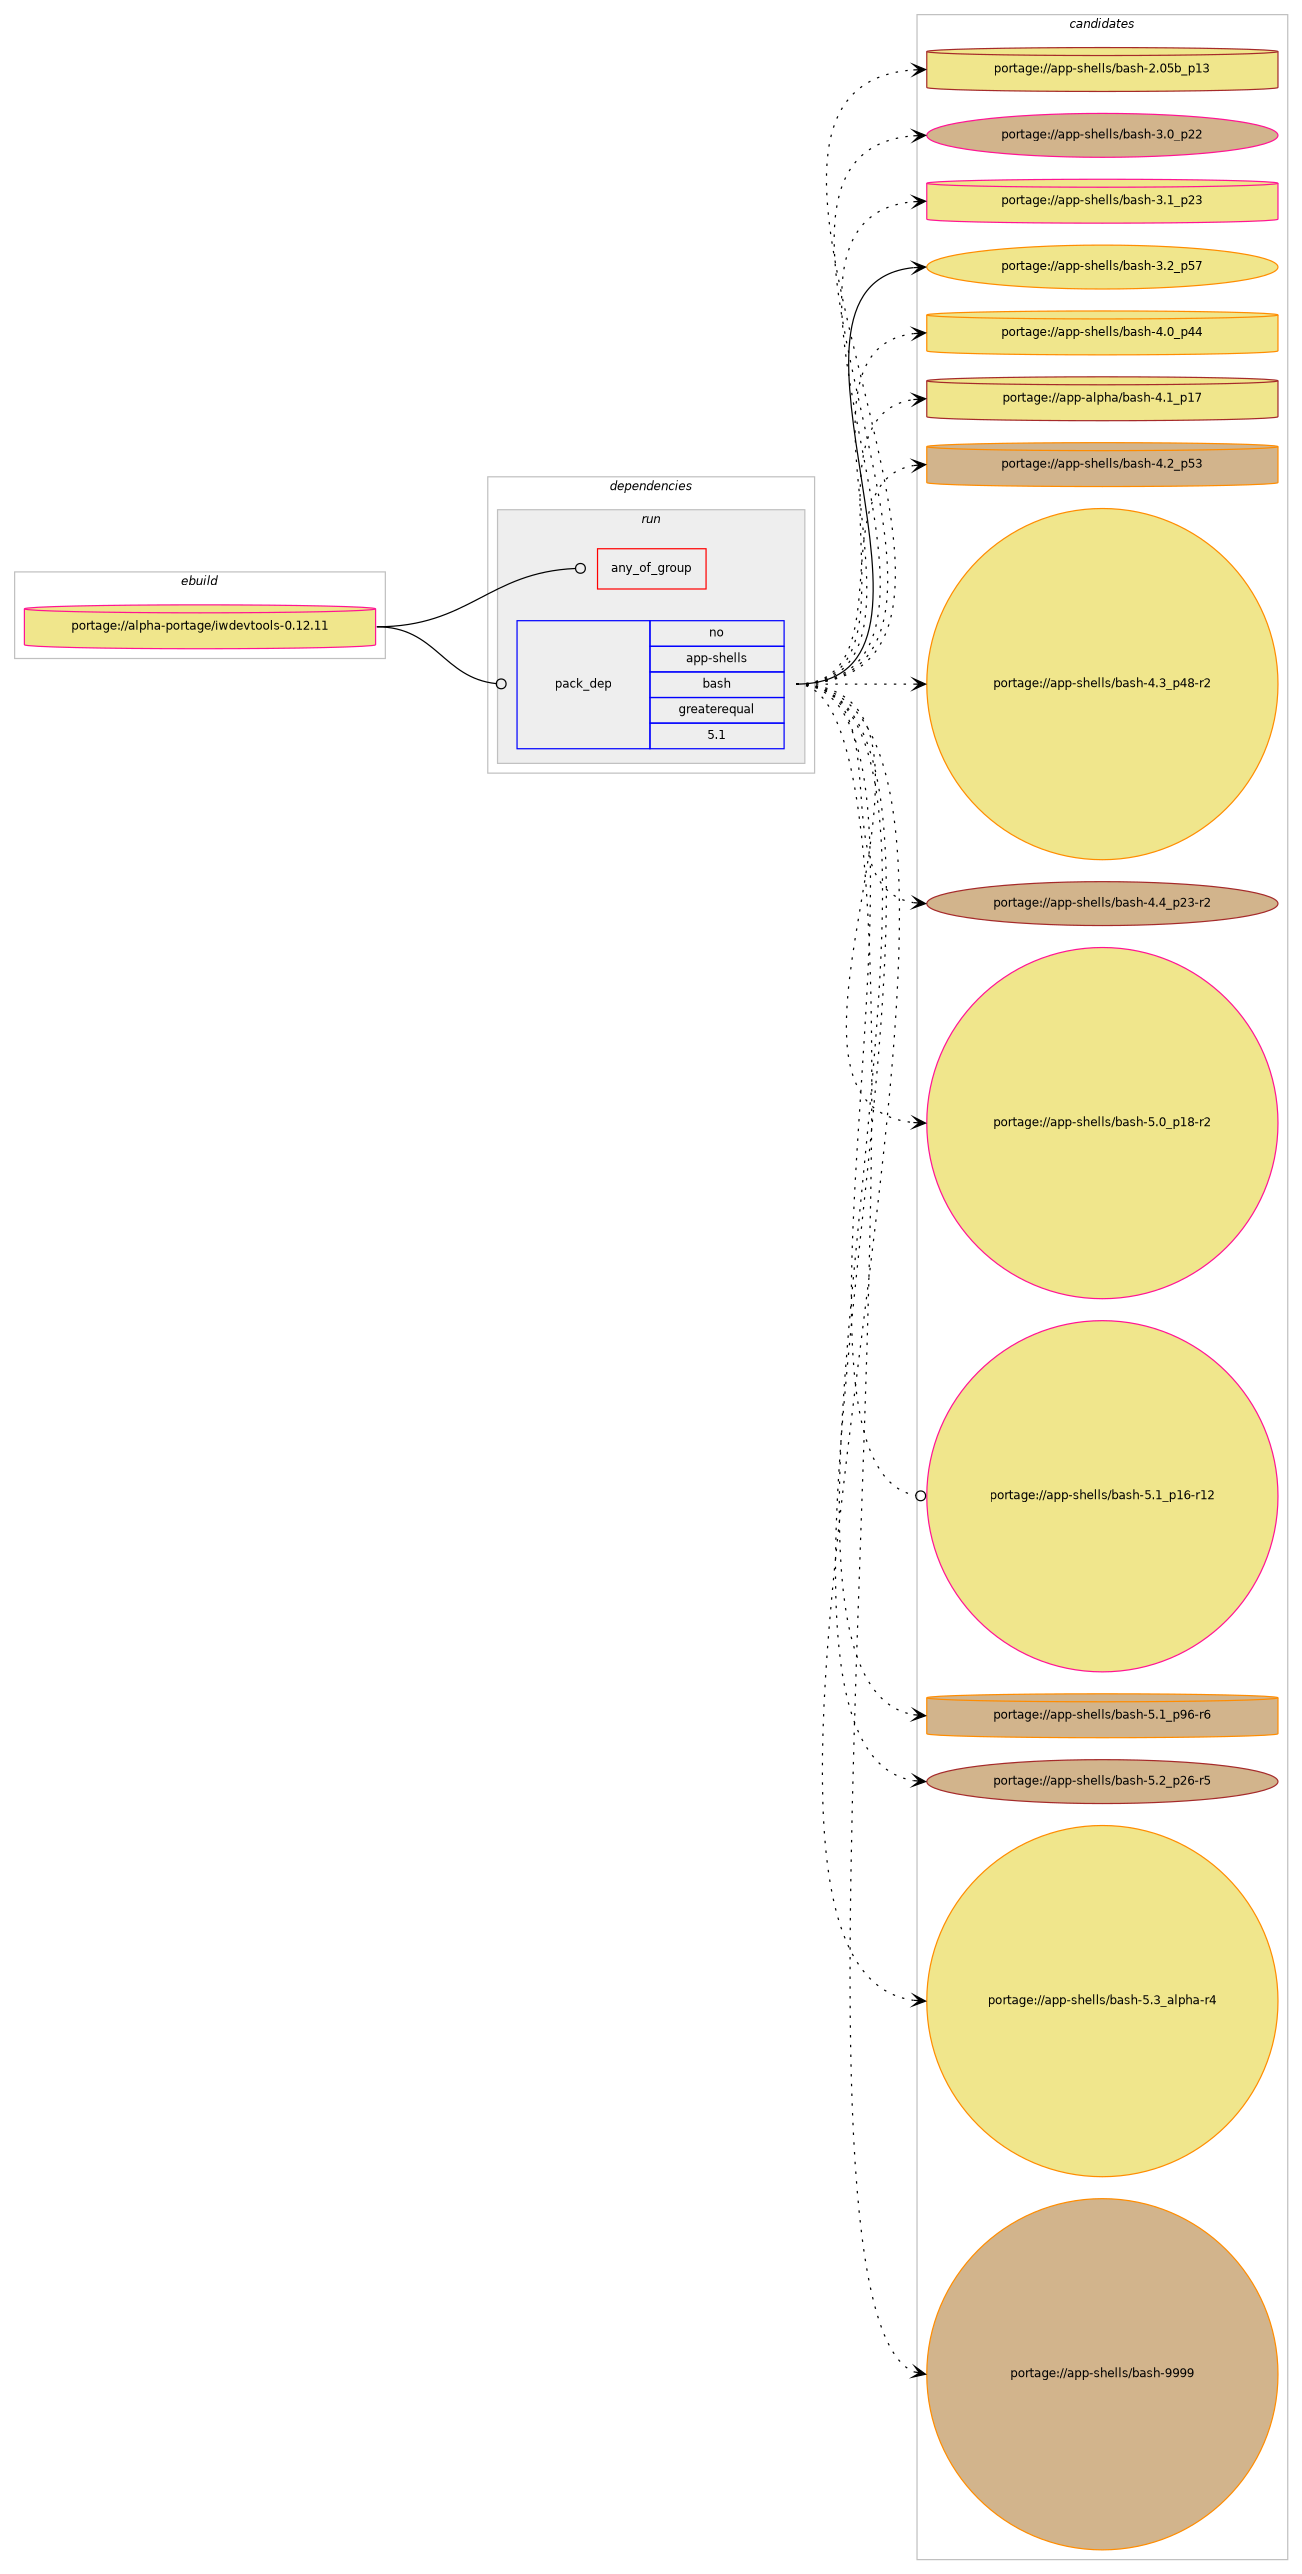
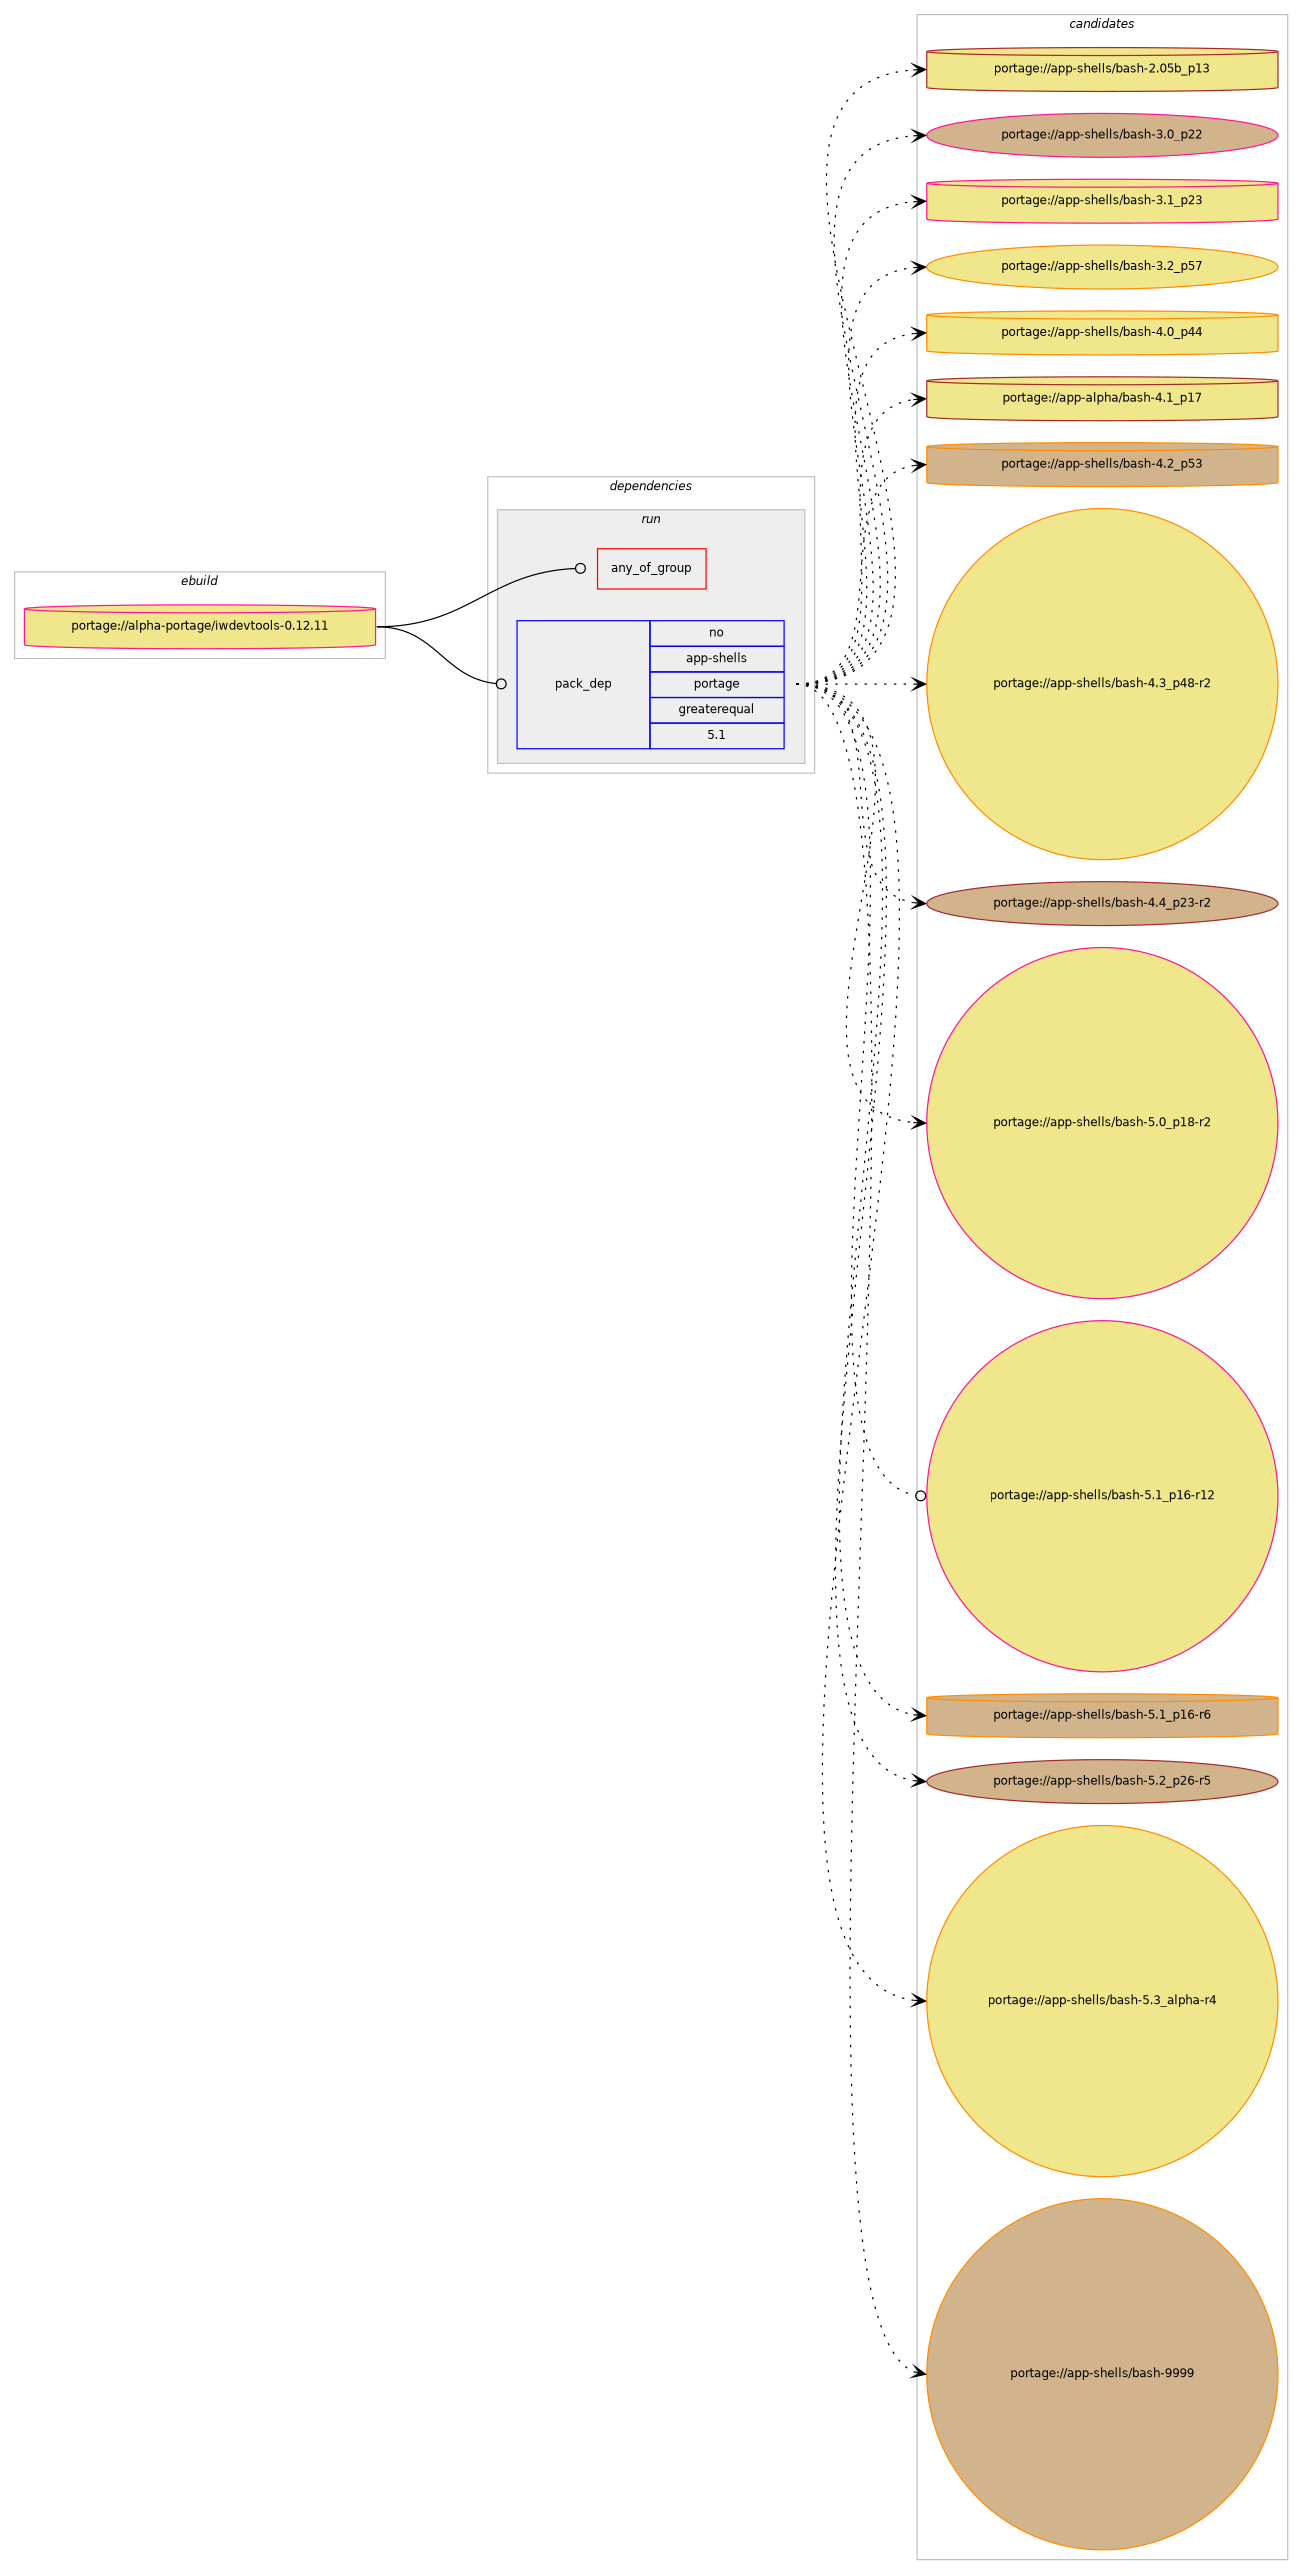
edge "pack_dep" -> "portage://app-shells/bash-3.2_p57": style solid -> dotted
node "pack_dep": text "bash" -> "portage"
node "portage://app-shells/bash-5.1_p96-r6": label "portage://app-shells/bash-5.1_p96-r6" -> "portage://app-shells/bash-5.1_p16-r6"
